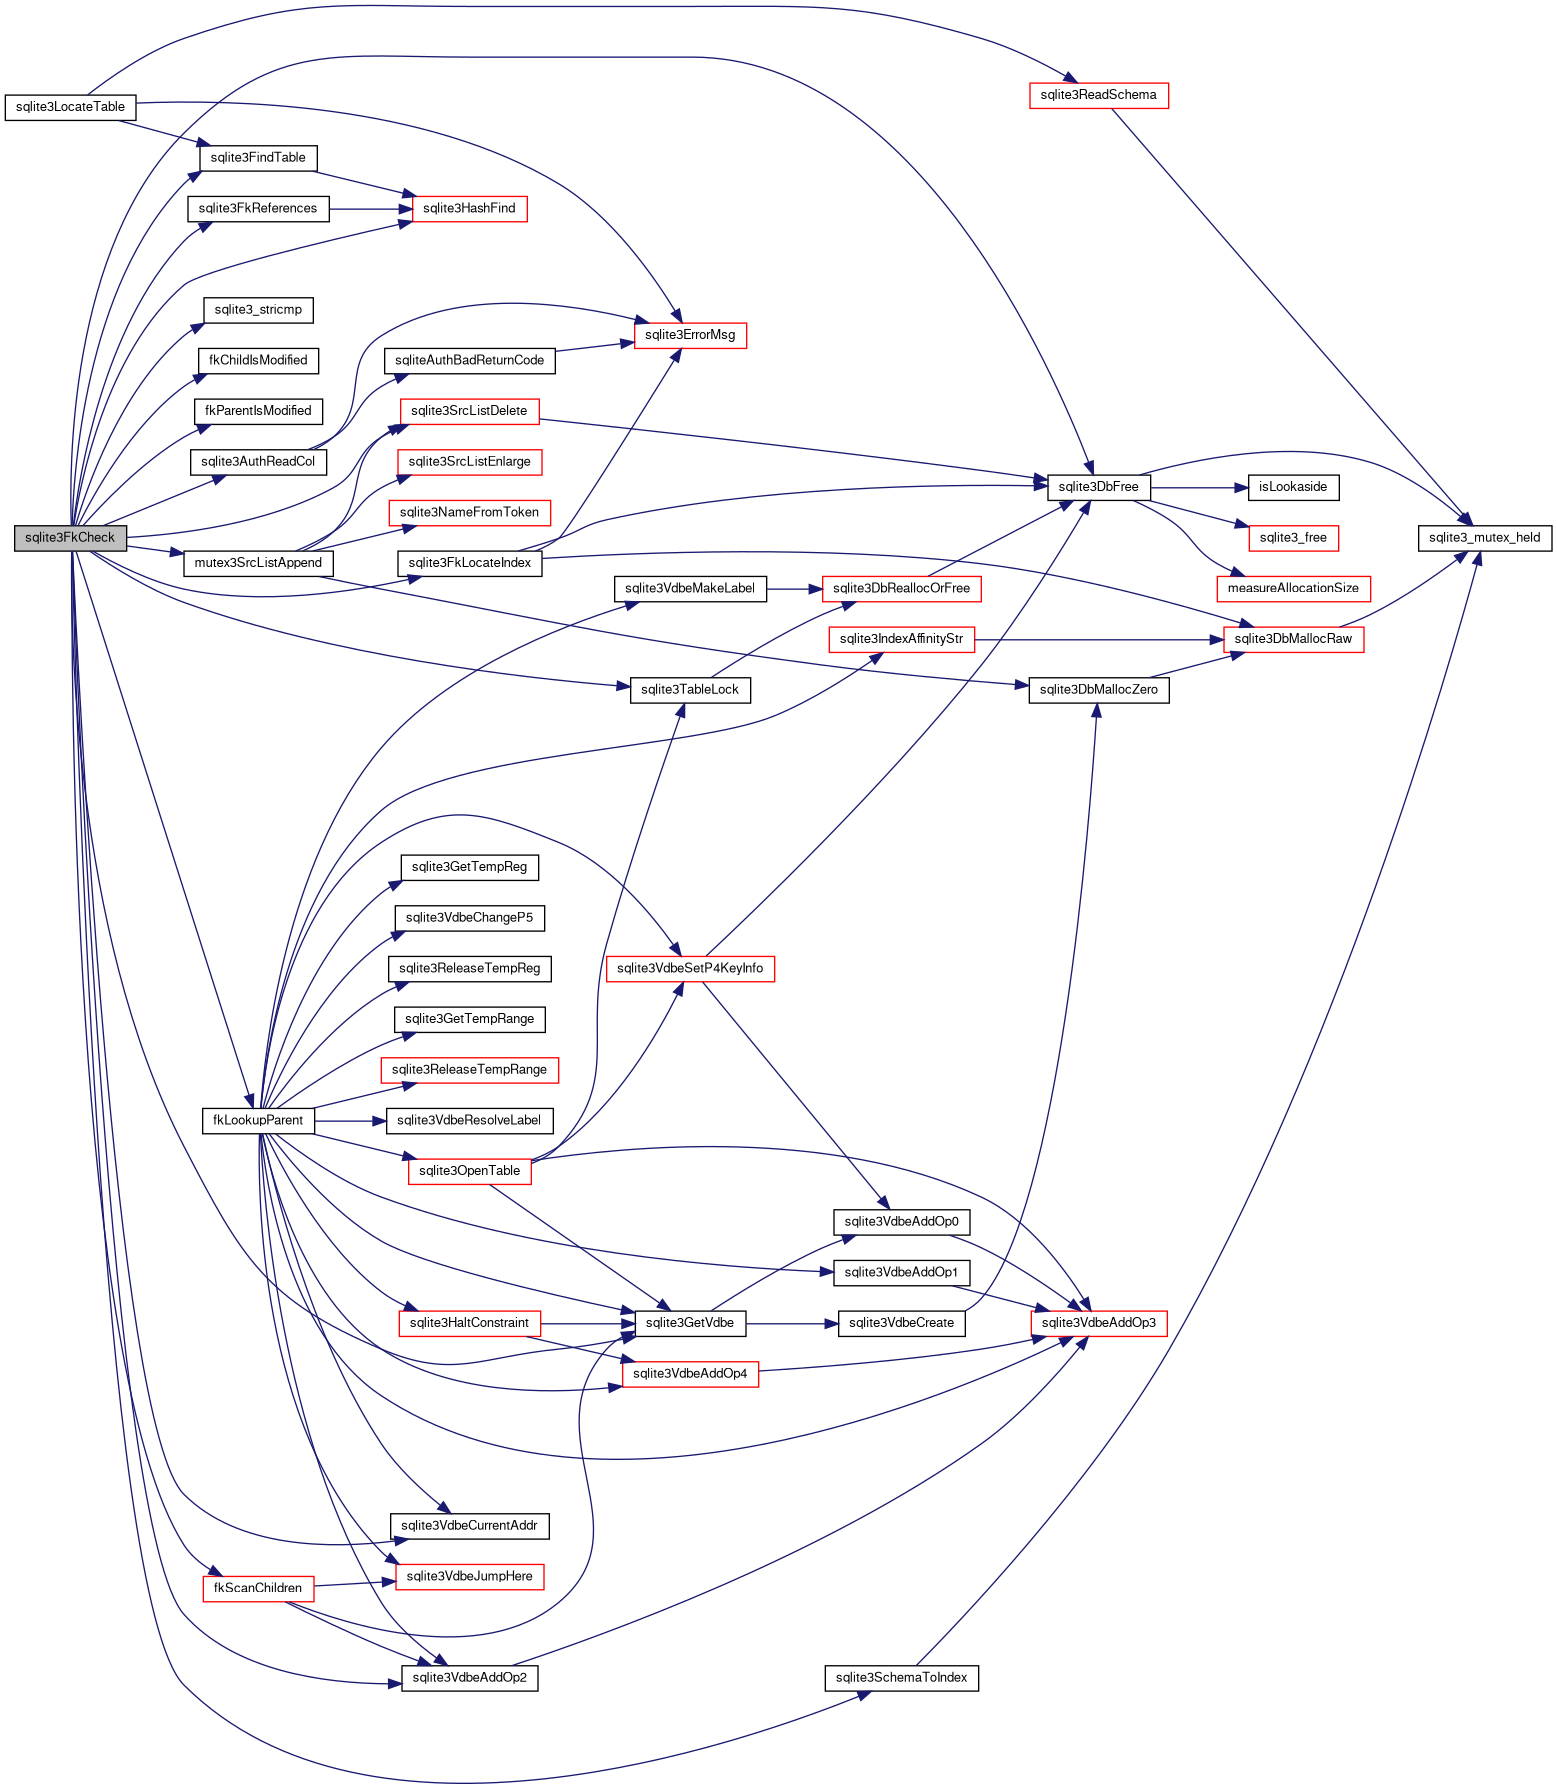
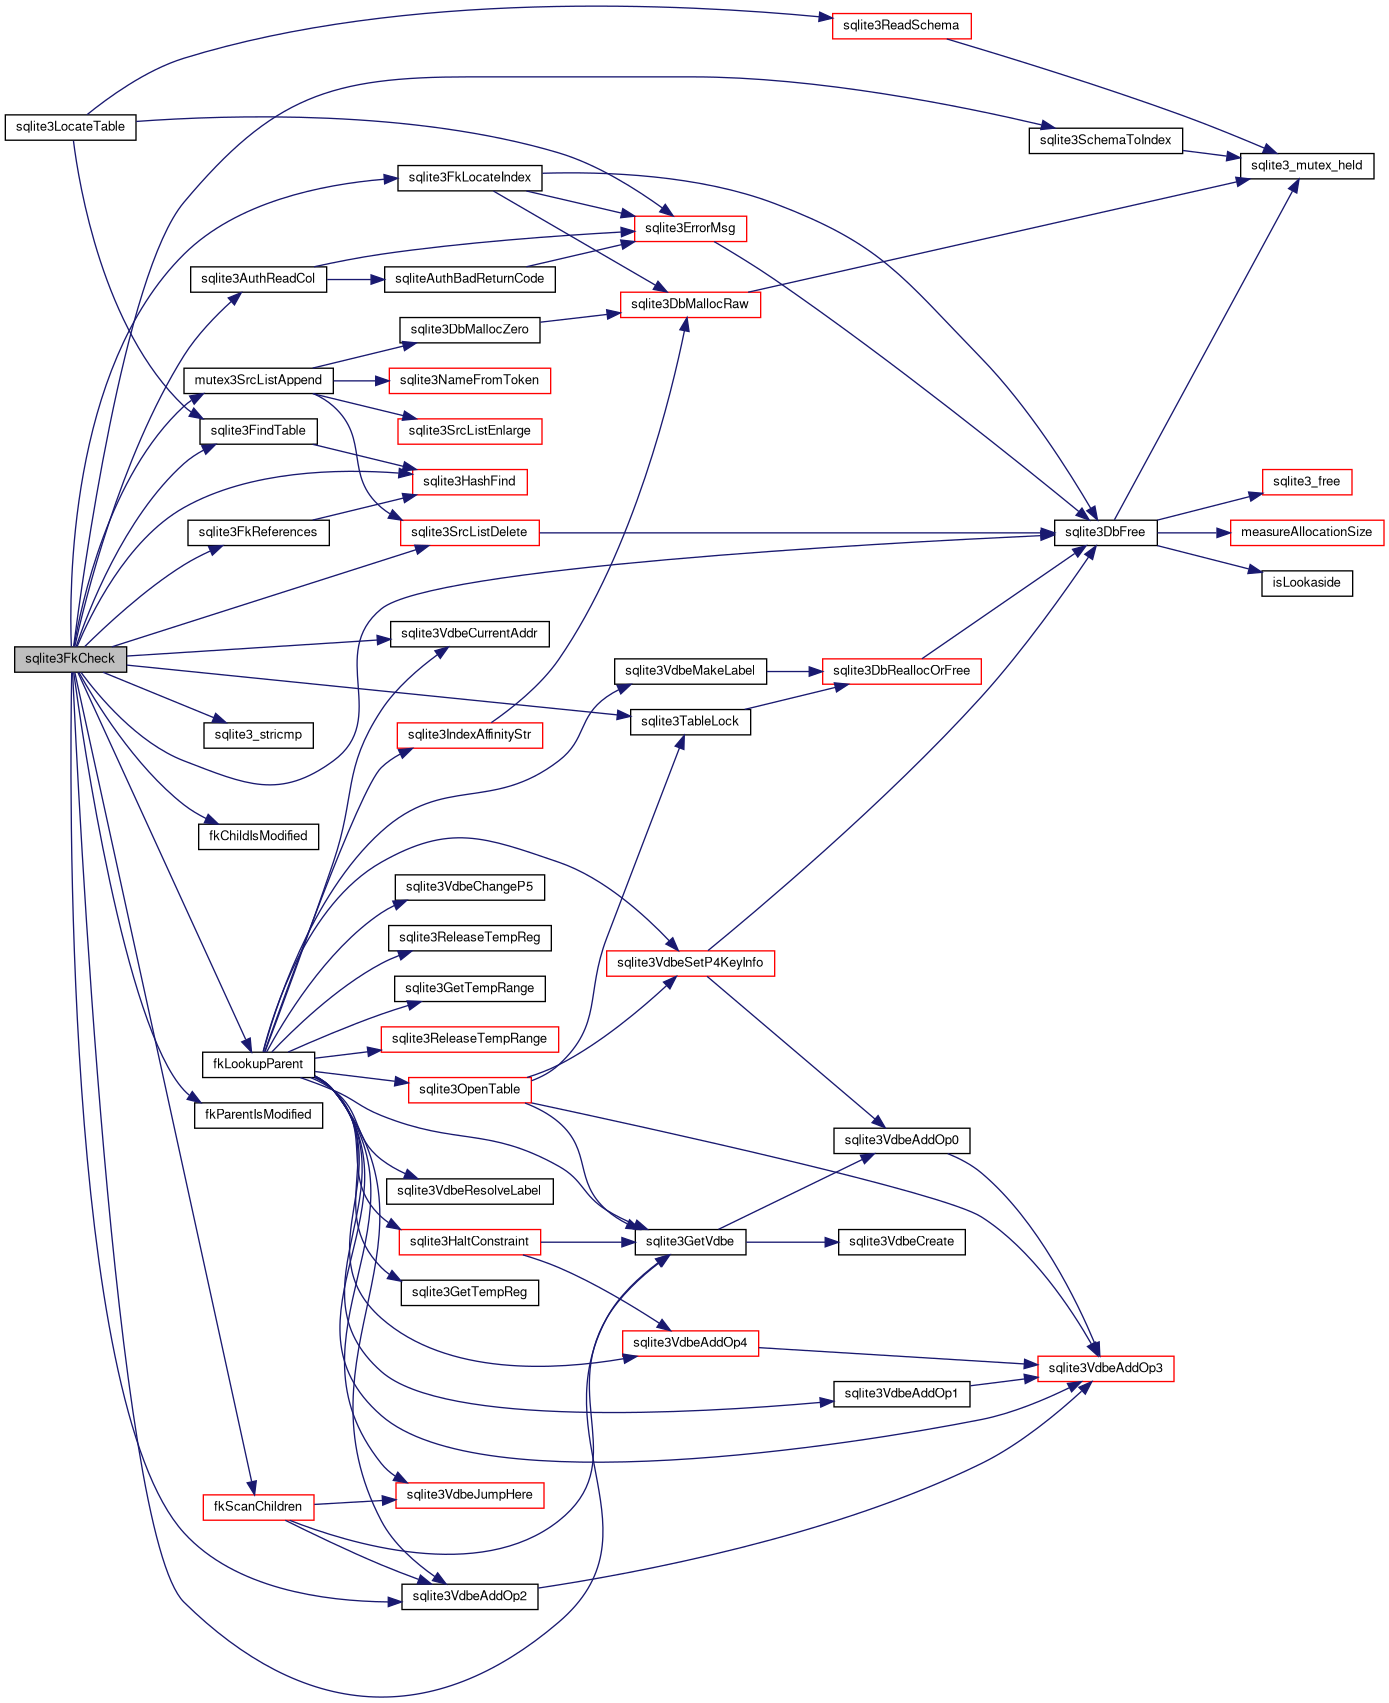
edge "sqlite3ErrorMsg" -> "sqlite3DbFree": added
edge "sqlite3VdbeCreate" -> "sqlite3DbMallocZero": removed
